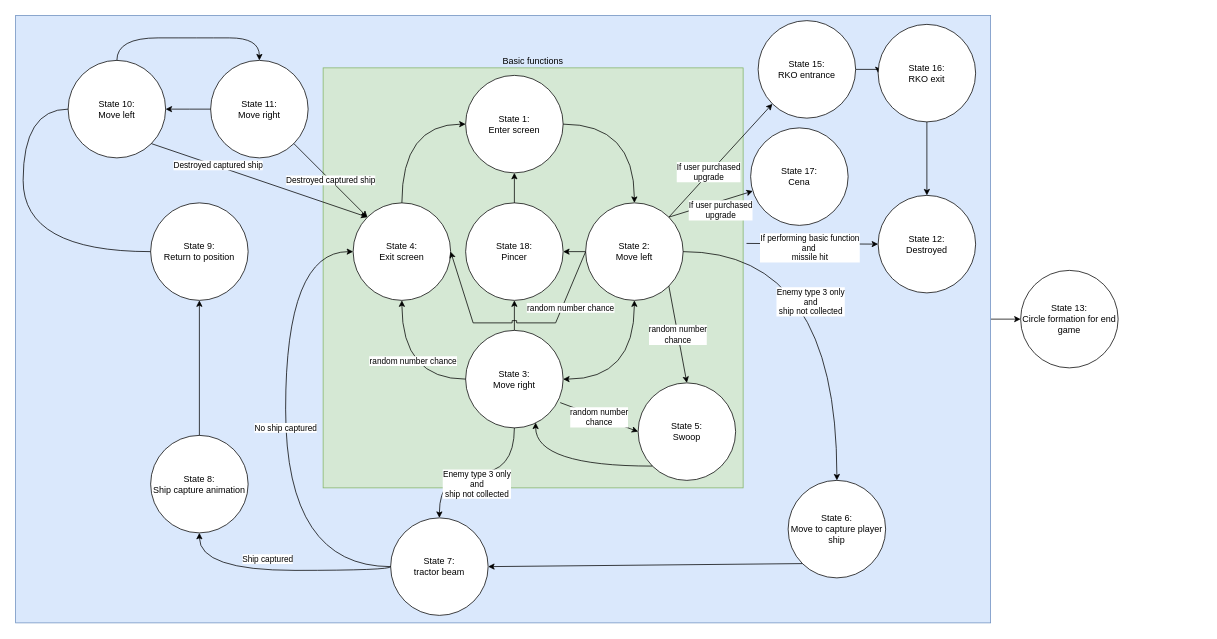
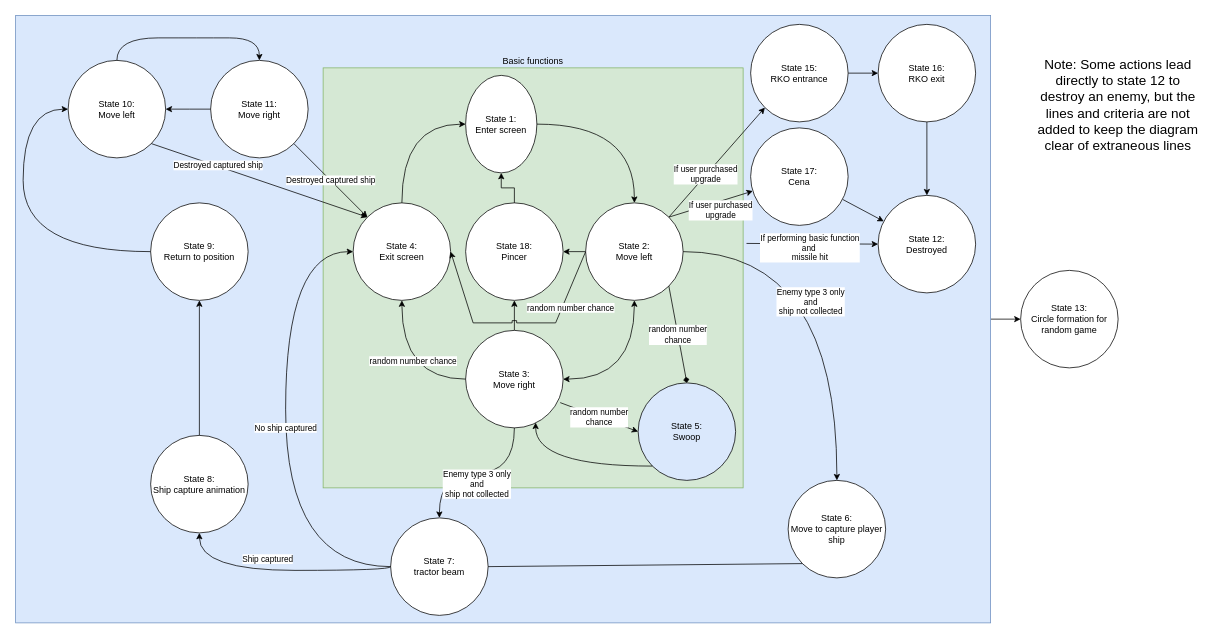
node "State 15: RKO entrance": moved (807, 69) -> (799, 73)
node "Note: Some actions lead directly to state 12 to destroy an enemy, but the lines and criteria are not added to keep the diagram clear of extraneous lines": added
edge "State 10: Move left" -- "State 9: Return to position": arrowhead none -> classic
node "State 1: Enter screen": size 98x98 -> 71x98
edge "State 17: Cena" -> "State 12: Destroyed": added
node "State 13: Circle formation for end game": label "State 13: Circle formation for end game" -> "State 13: Circle formation for random game"
edge "State 2: Move left" -> "State 5: Swoop": arrowhead classic -> diamond
node "State 5: Swoop": fillcolor #ffffff -> #dae8fc
edge "State 6: Move to capture player ship" -> "State 7: tractor beam": arrowhead classic -> none
